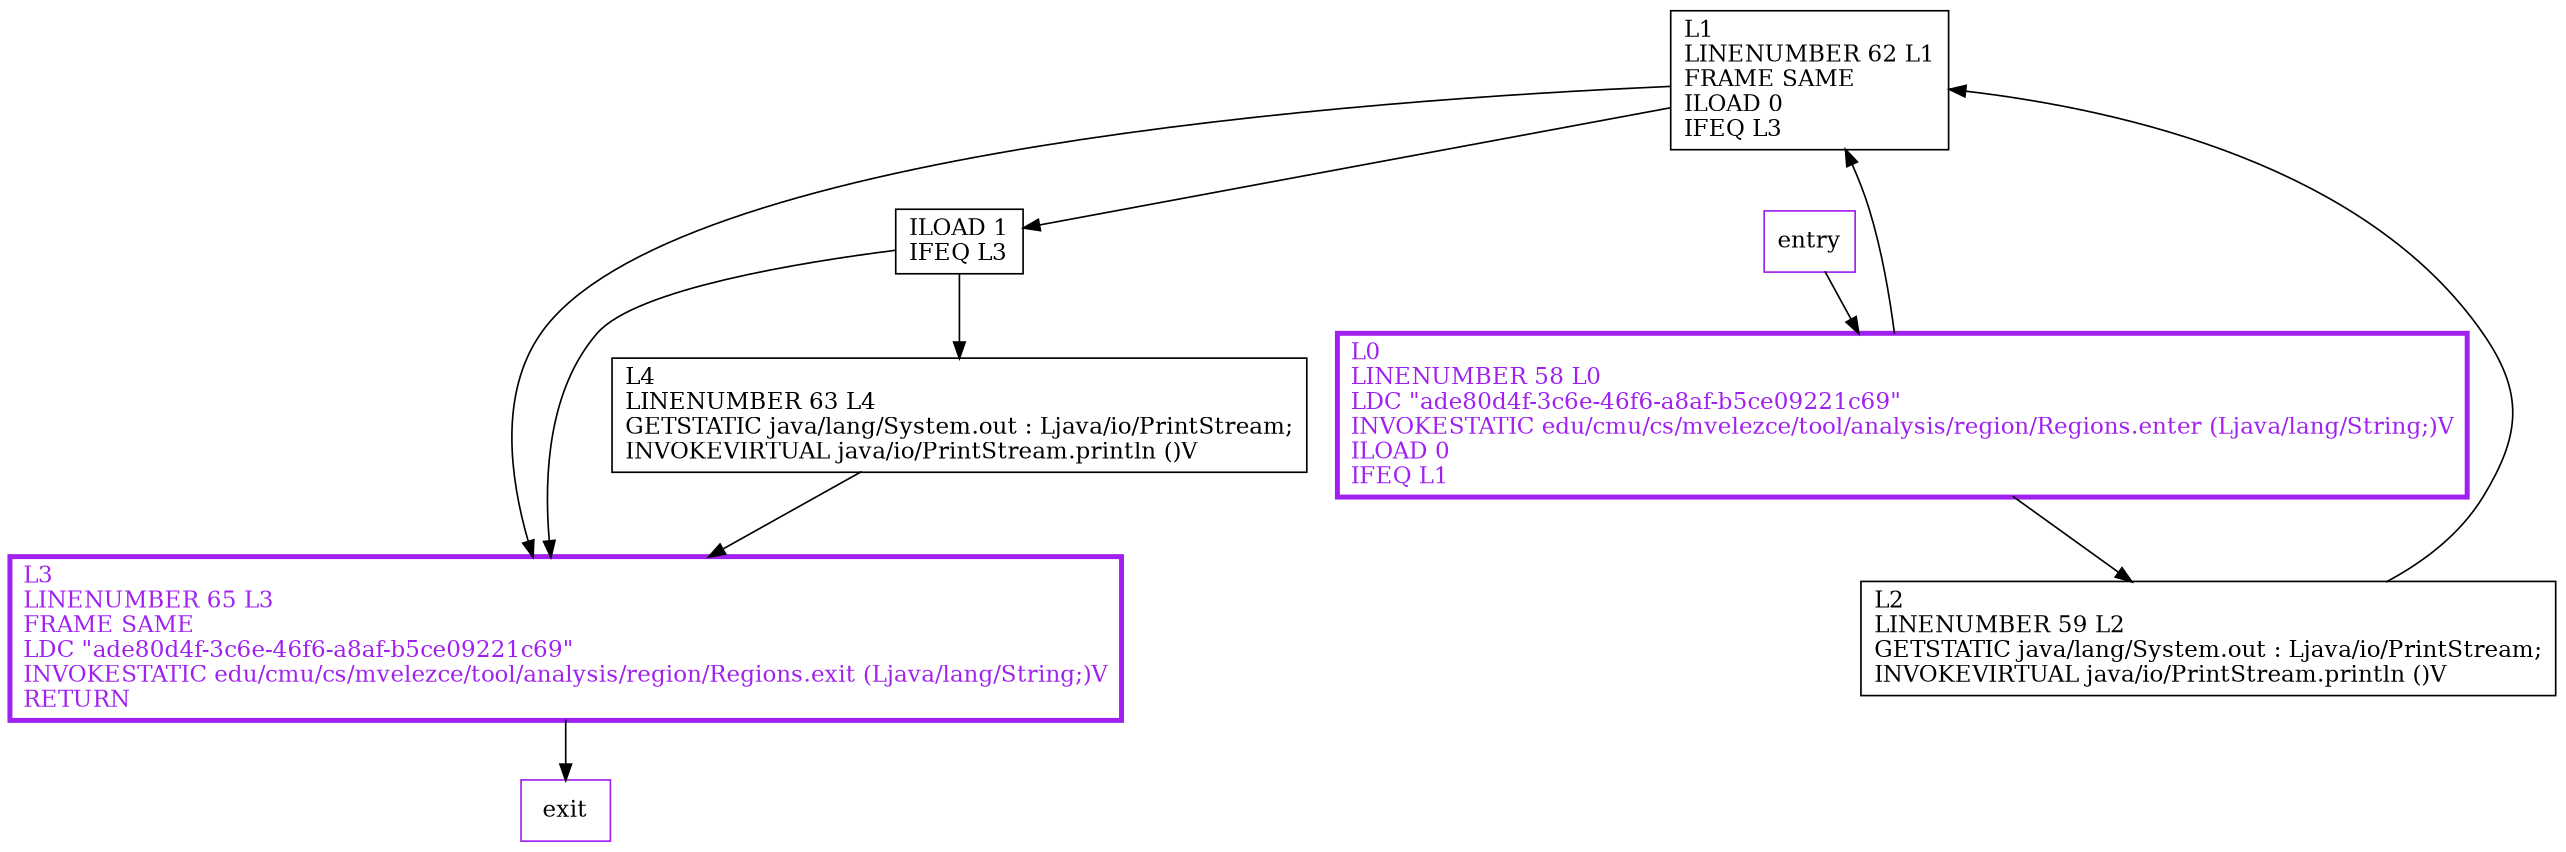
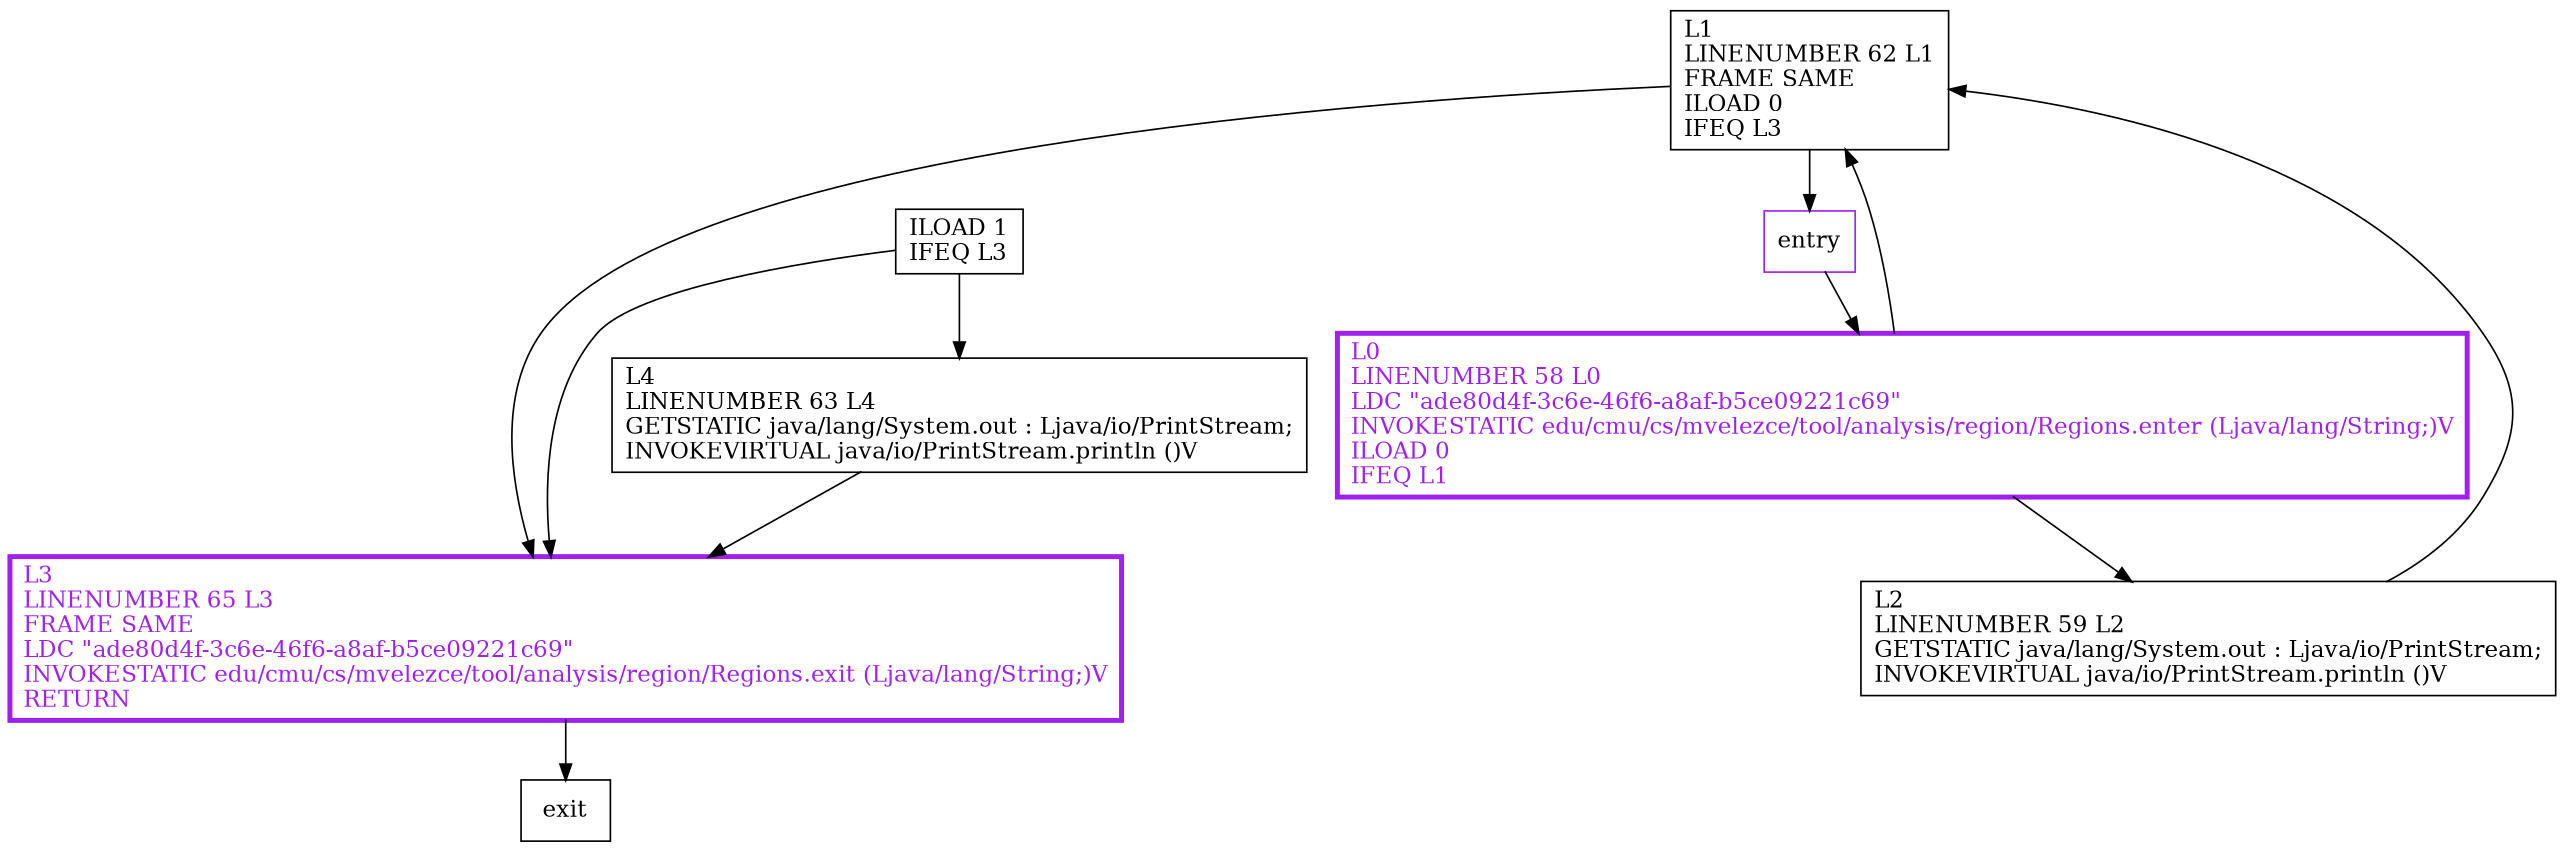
edge "L1 LINENUMBER 62 L1 FRAME SAME ILOAD 0 IFEQ L3" -> "ILOAD 1 IFEQ L3": now "L1 LINENUMBER 62 L1 FRAME SAME ILOAD 0 IFEQ L3" -> "entry"
node "exit": color purple -> black
